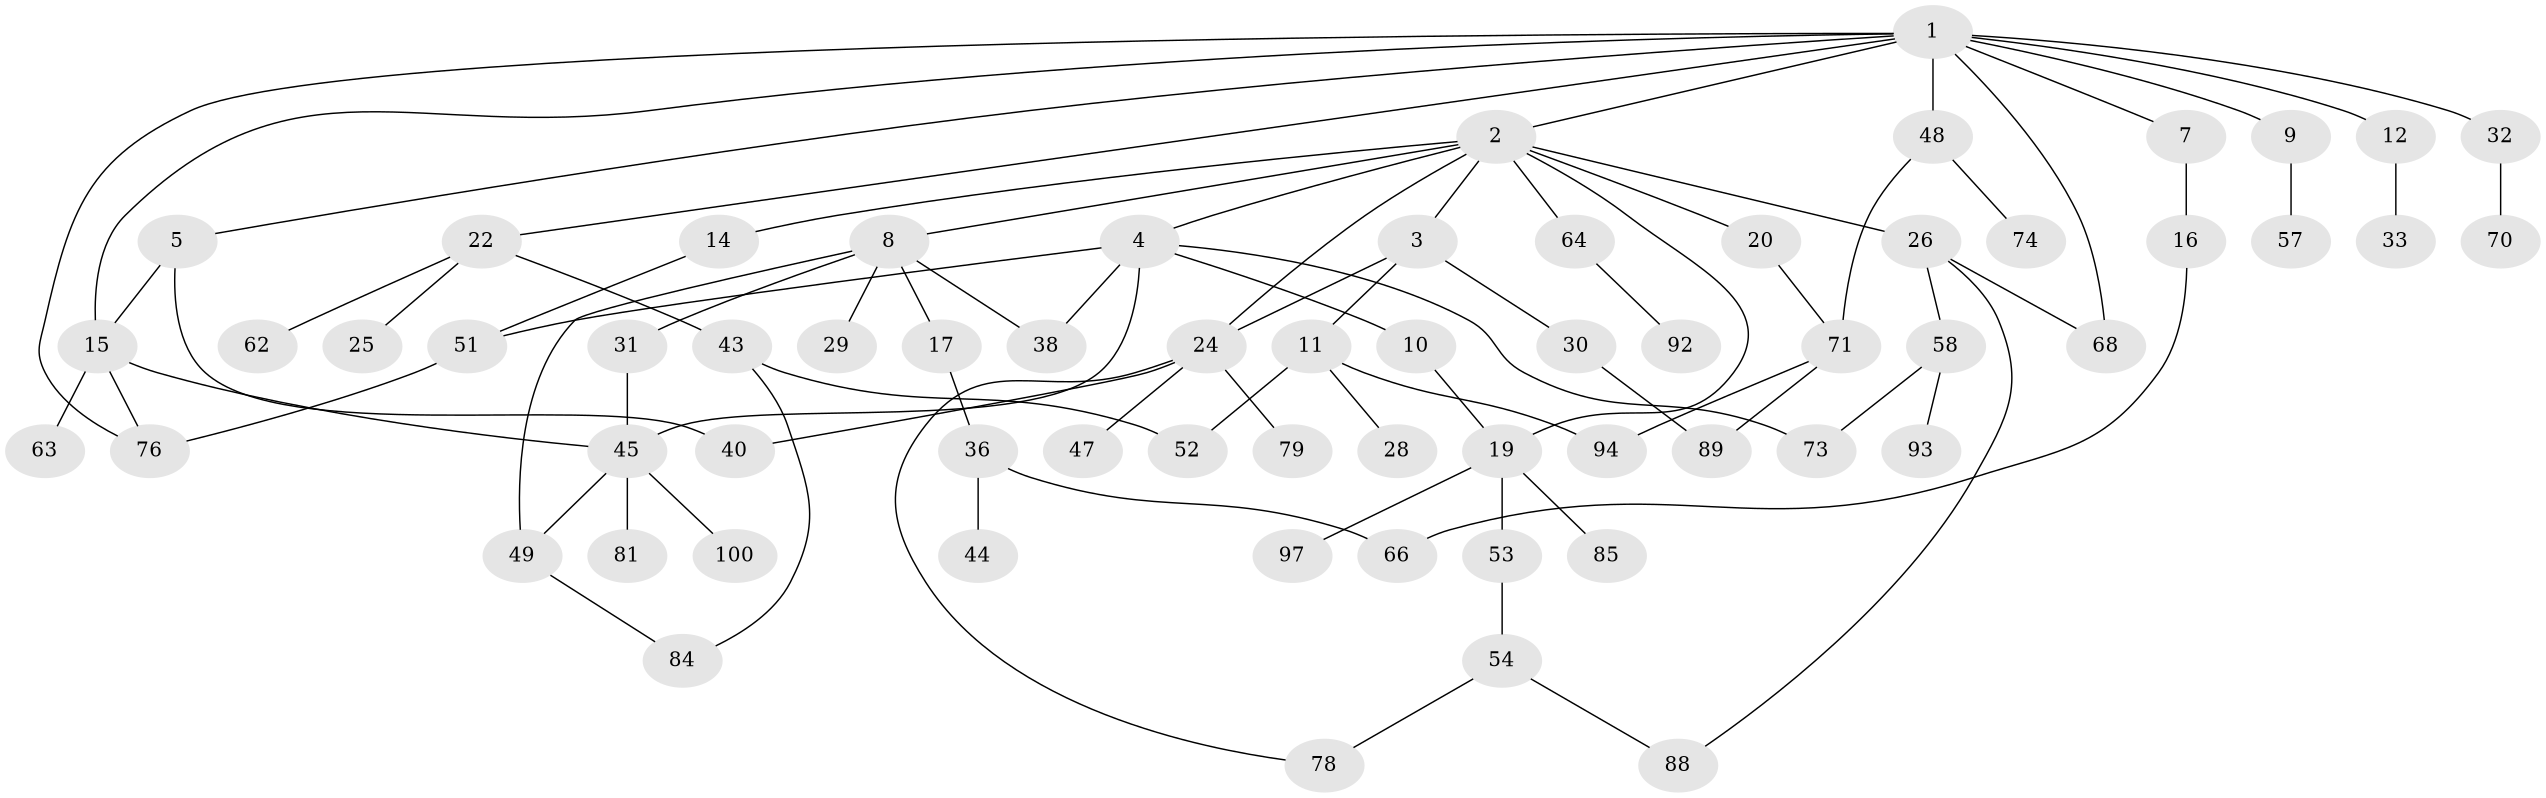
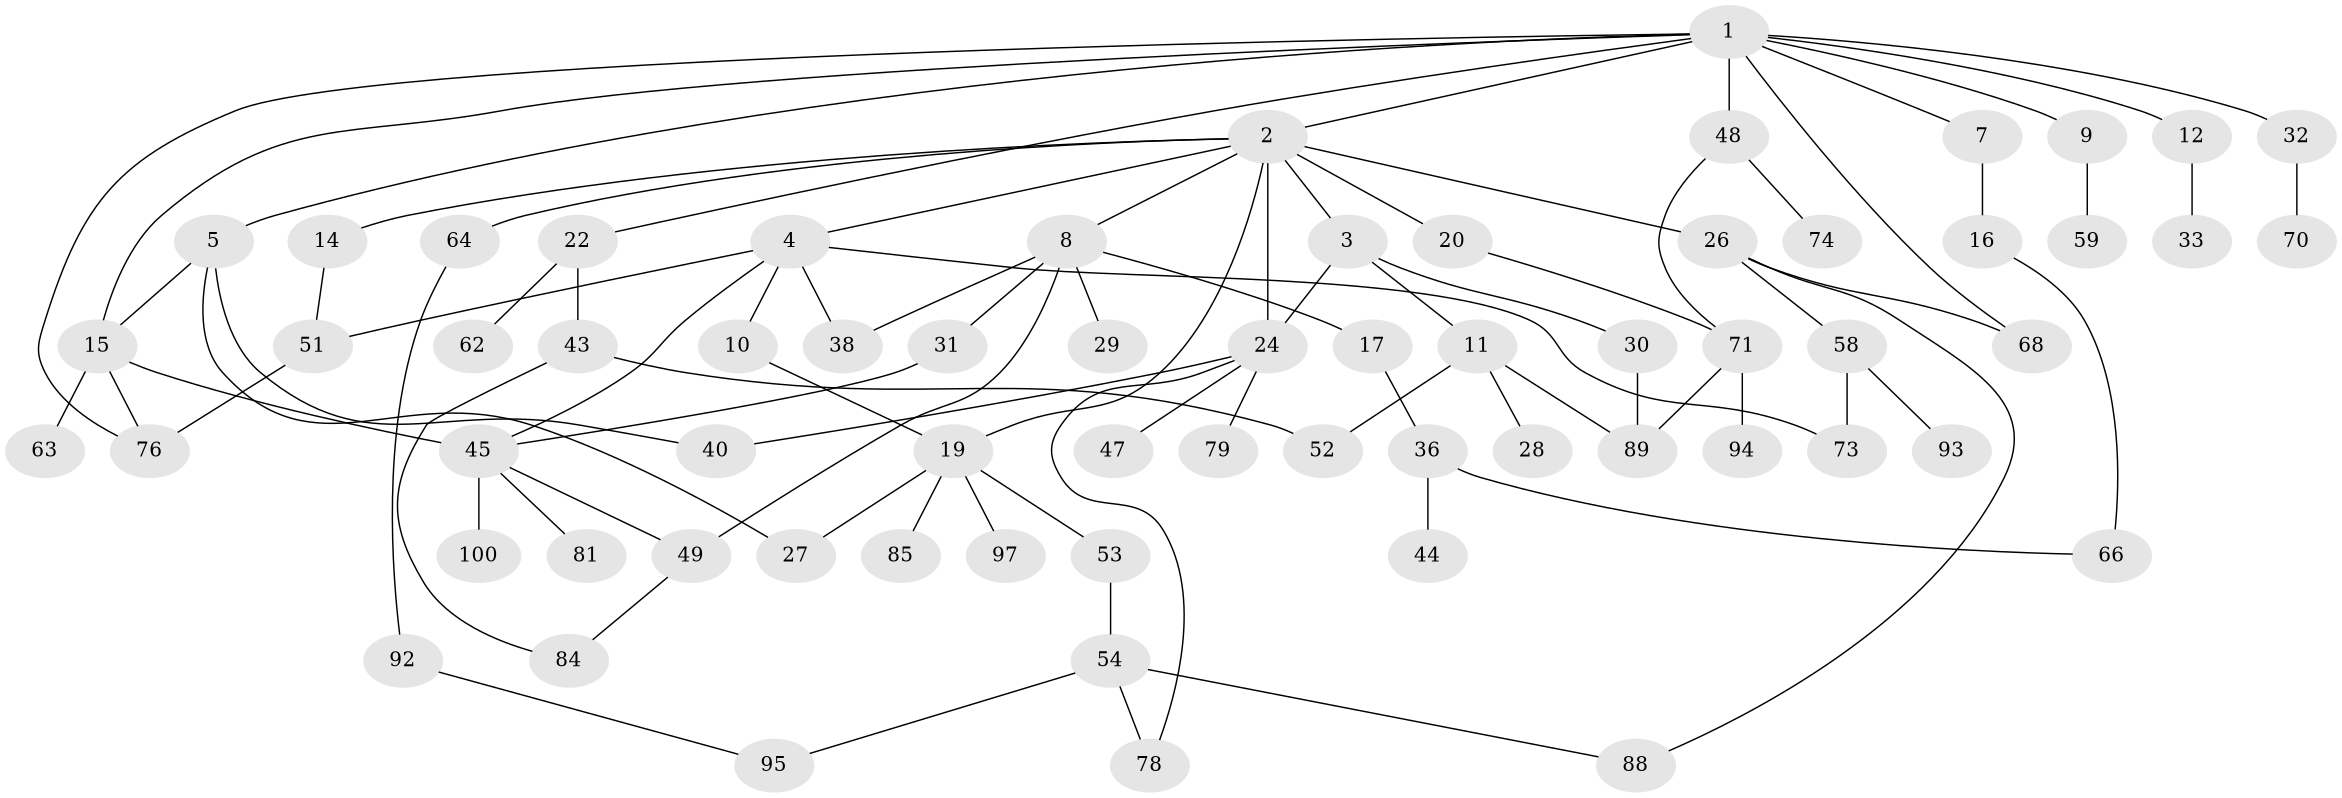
node "57": label "57" -> "59"
node "25": removed
edge "11" -- "94": now "11" -- "89"
node "27": added
node "95": added
